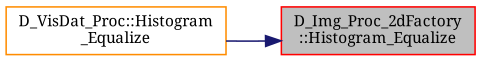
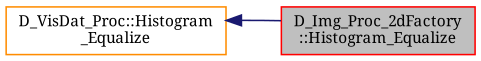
edge "D_VisDat_Proc::Histogram _Equalize" -> "D_Img_Proc_2dFactory ::Histogram_Equalize": reversed
